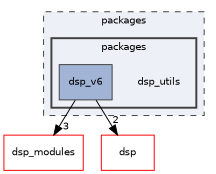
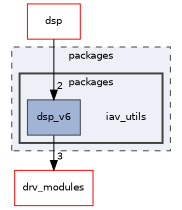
node "dsp_utils": label "dsp_utils" -> "iav_utils"
edge "dsp_v6" -> "dsp": reversed
node "dsp_modules": label "dsp_modules" -> "drv_modules"
